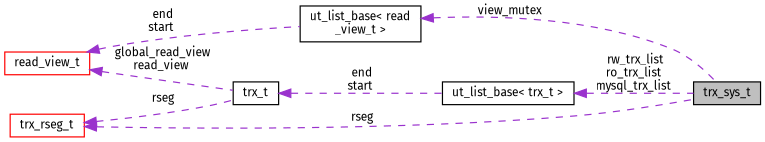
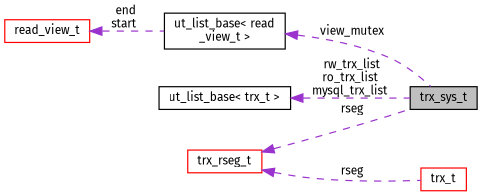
edge "trx_t" -> "read_view_t": removed, label "global_read_view read_view"
node "trx_t": color black -> red
edge "ut_list_base< trx_t >" -> "trx_t": removed, label "end start"
